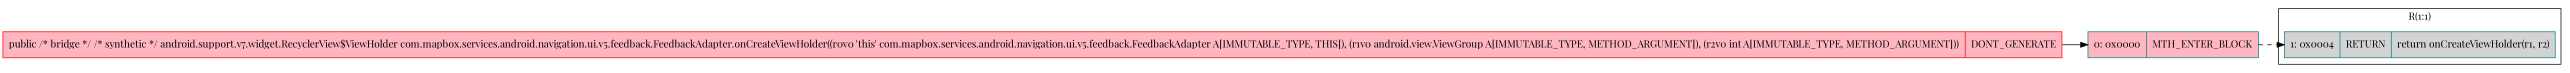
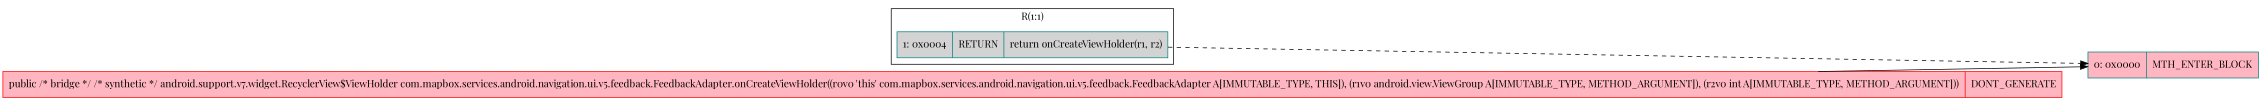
edge "0: 0x0000" -> "1: 0x0004": reversed
